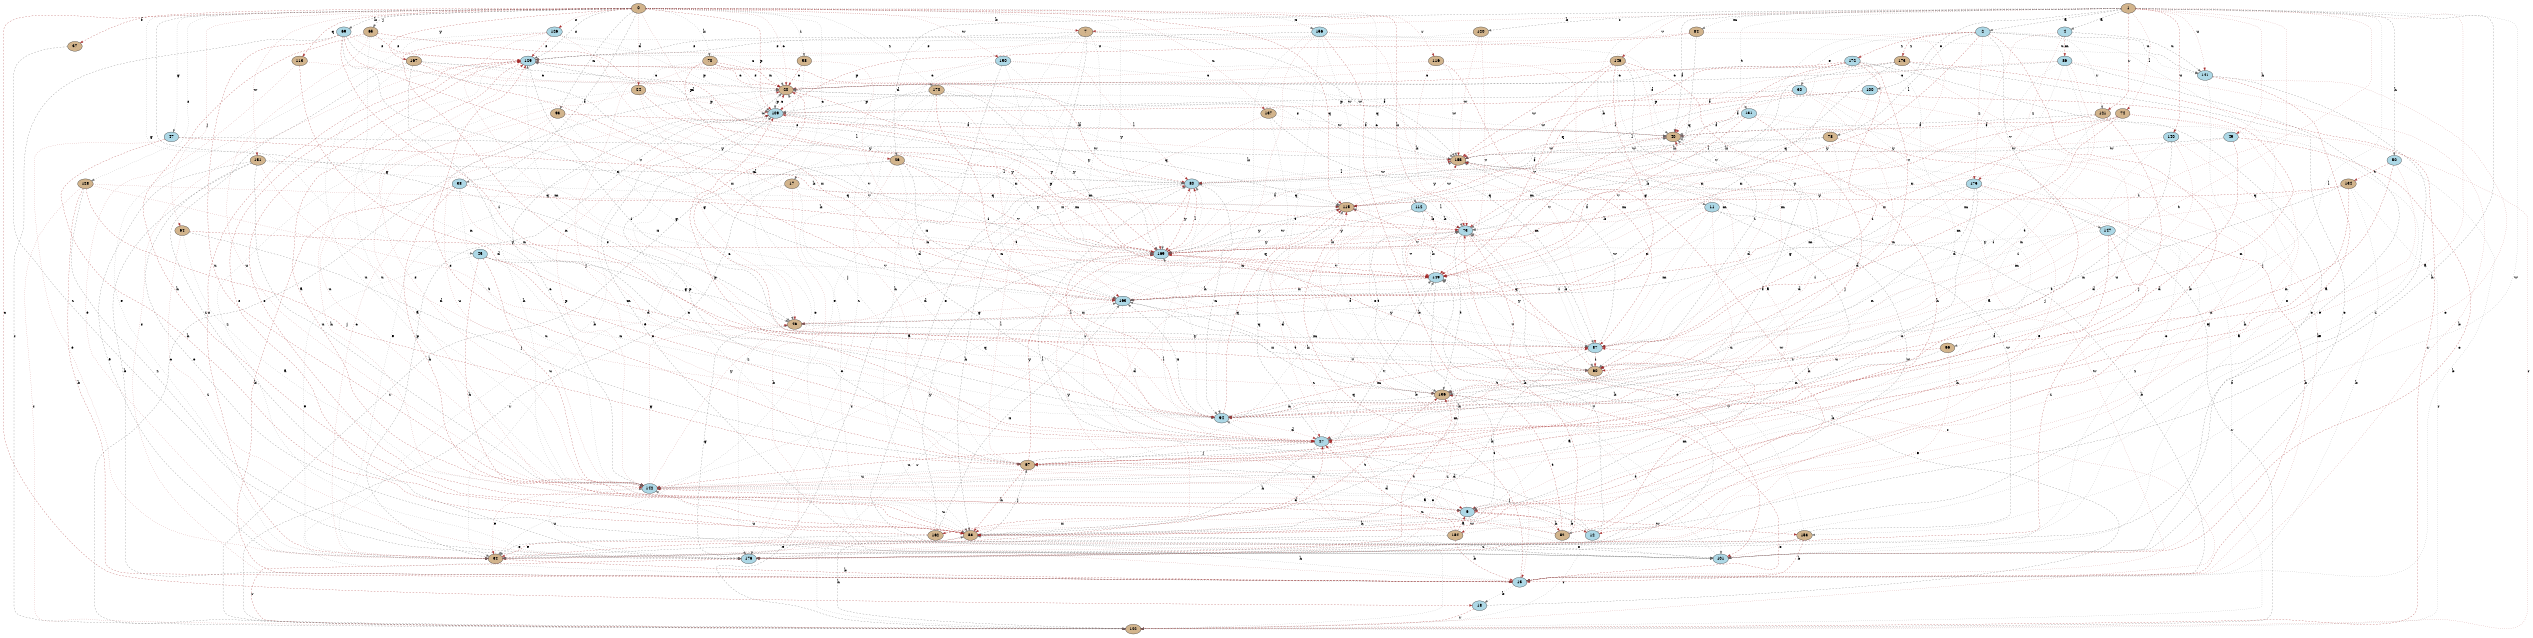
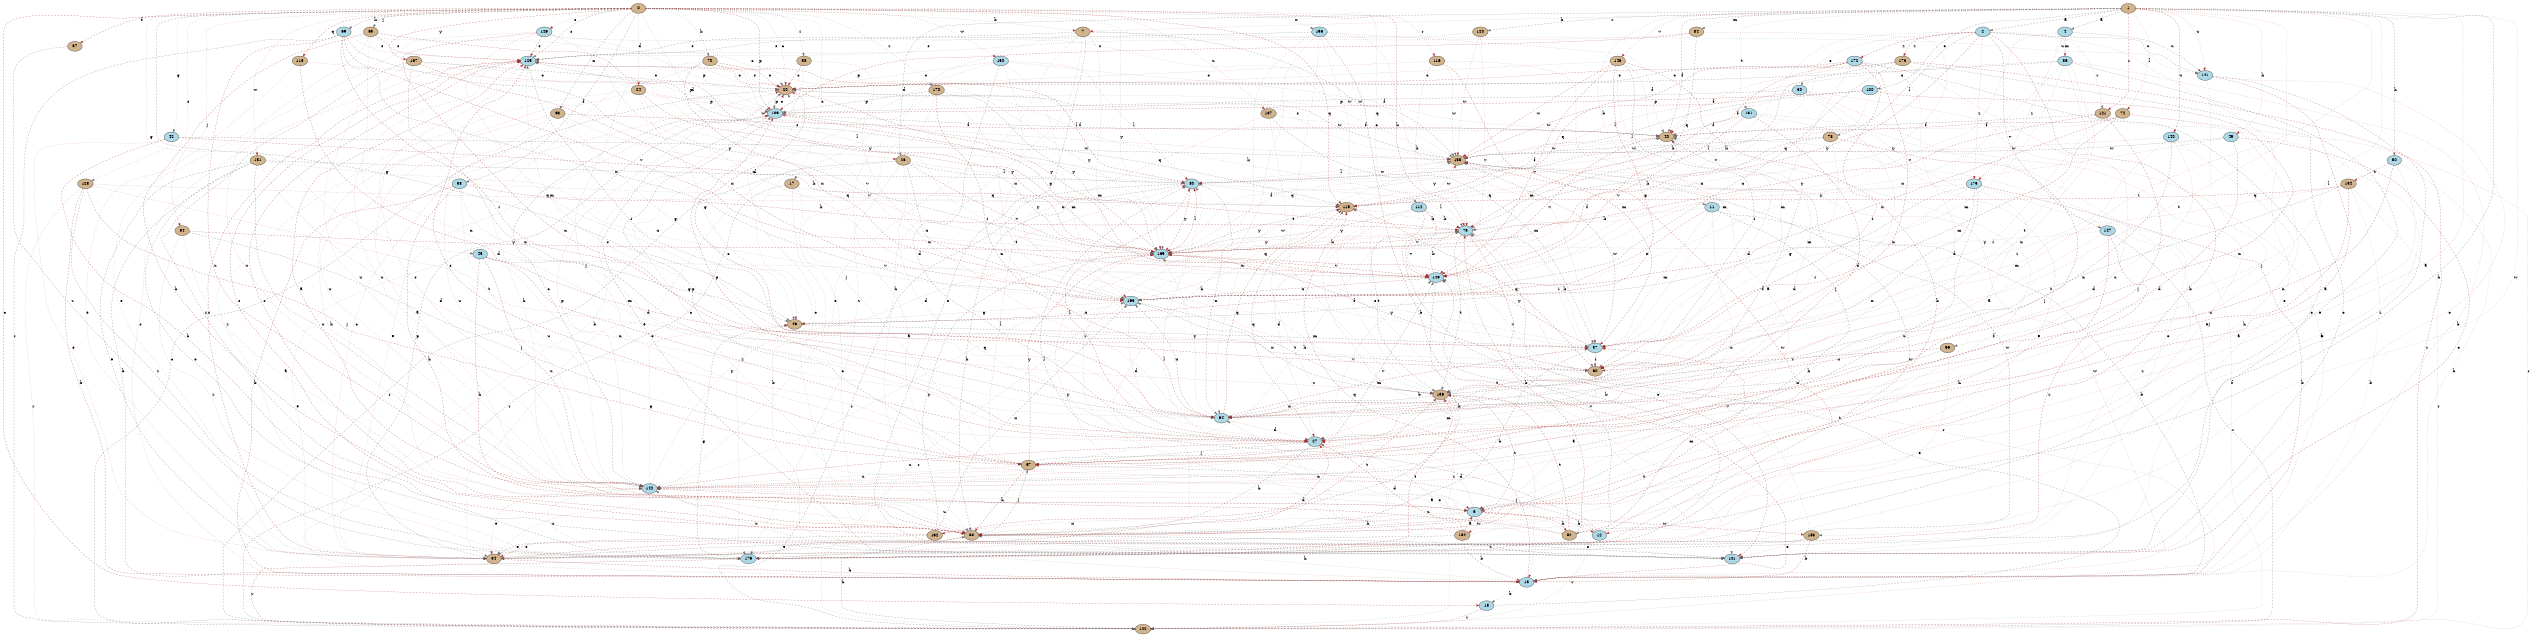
edge "70" -> "20": label "n" -> "c"
node "47": label "47" -> "42"
edge "18" -> "73": label "k" -> "t"
